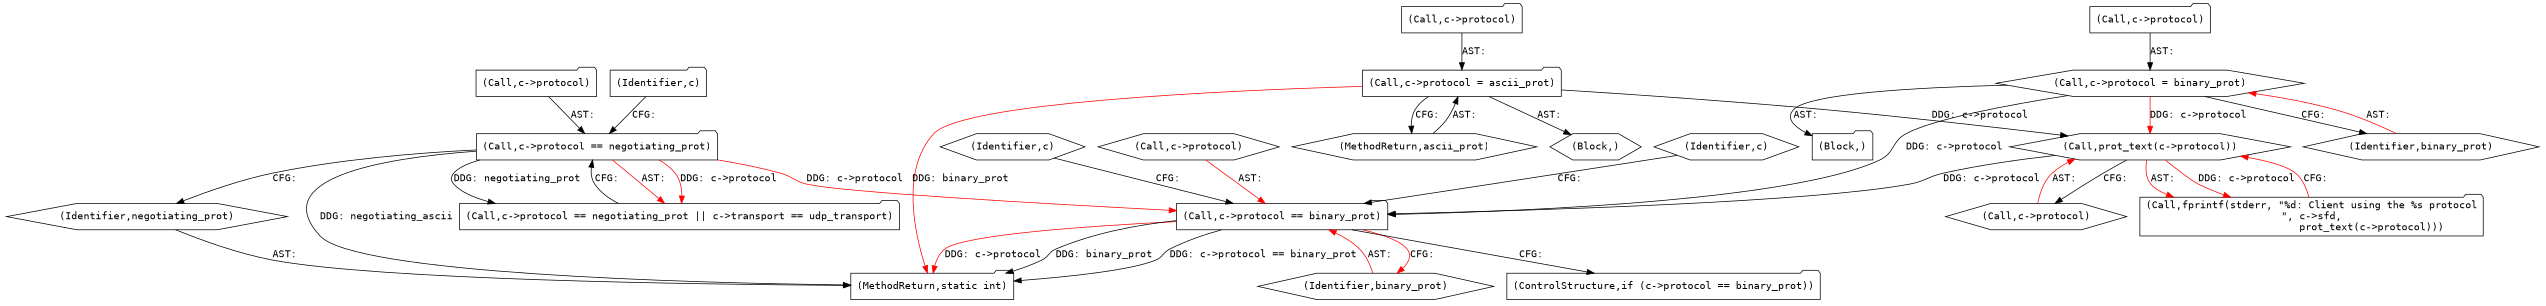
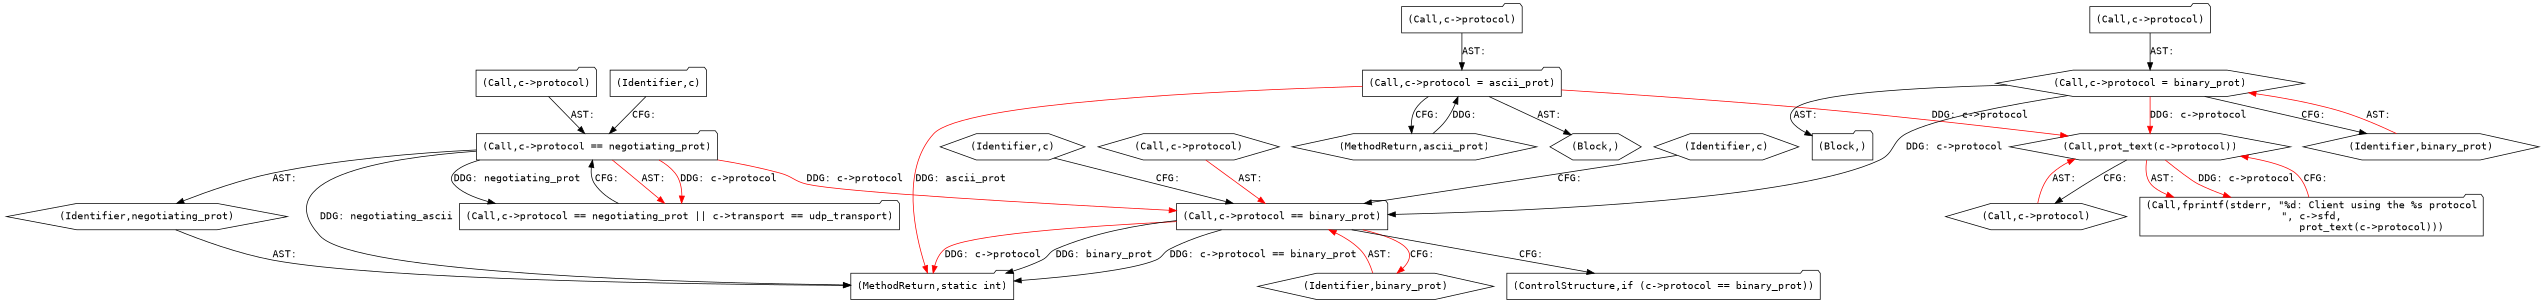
edge "(Call,c->protocol = ascii_prot)" -> "(Call,prot_text(c->protocol))": color black -> red
edge "(MethodReturn,ascii_prot)" -> "(Call,c->protocol = ascii_prot)": label "AST: " -> "DDG: "
edge "(Call,c->protocol == negotiating_prot)" -> "(Identifier,negotiating_prot)": label "CFG: " -> "AST: "
edge "(Call,c->protocol = ascii_prot)" -> "(MethodReturn,static int)": label "DDG: binary_prot" -> "DDG: ascii_prot"
edge "(Call,prot_text(c->protocol))" -> "(Call,c->protocol == binary_prot)": removed, label "DDG: c->protocol"
